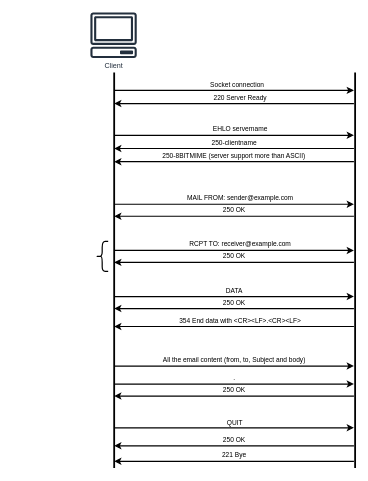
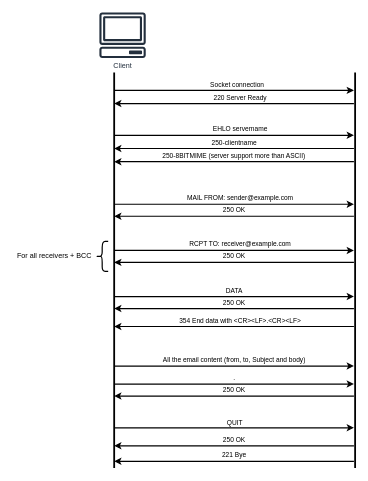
node "Client": moved (114, 35) -> (123, 35)
node "For all receivers + BCC": added
